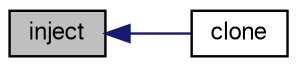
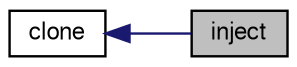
edge "clone" -> "inject": reversed
